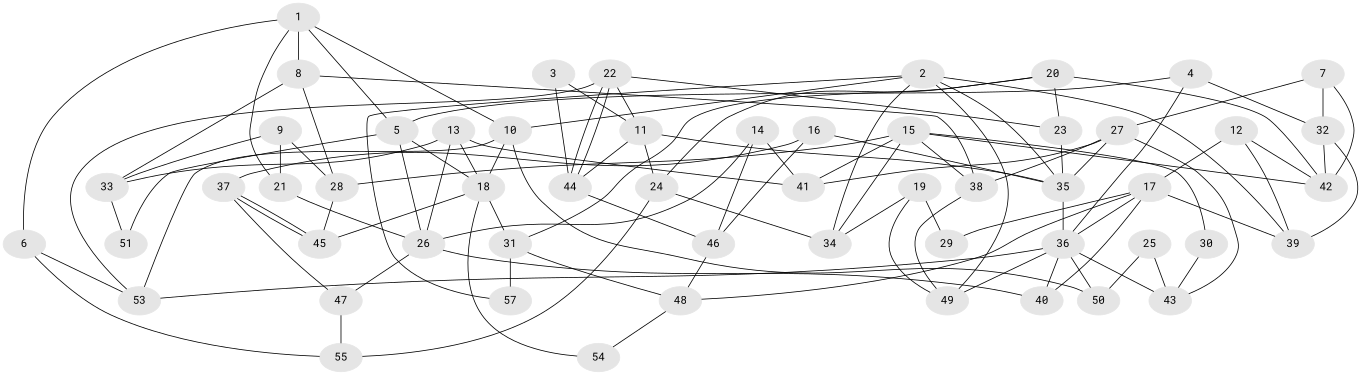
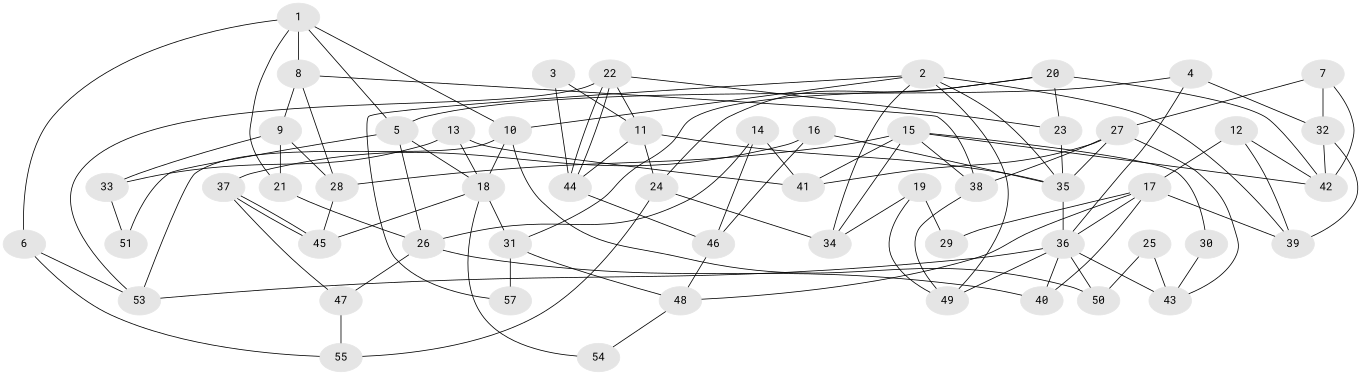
edge "8" -- "33": now "8" -- "9"
edge "13" -- "26": removed
